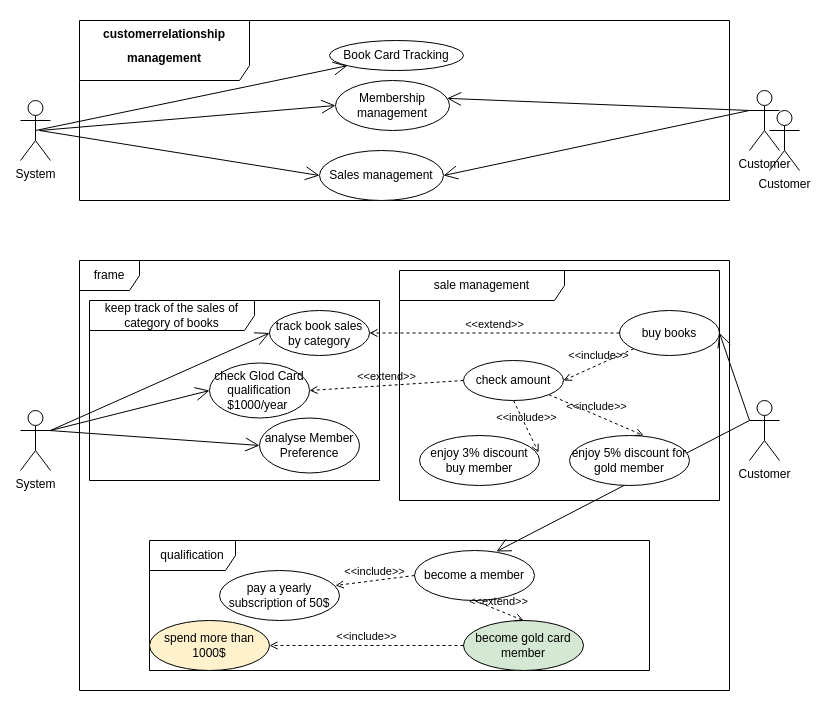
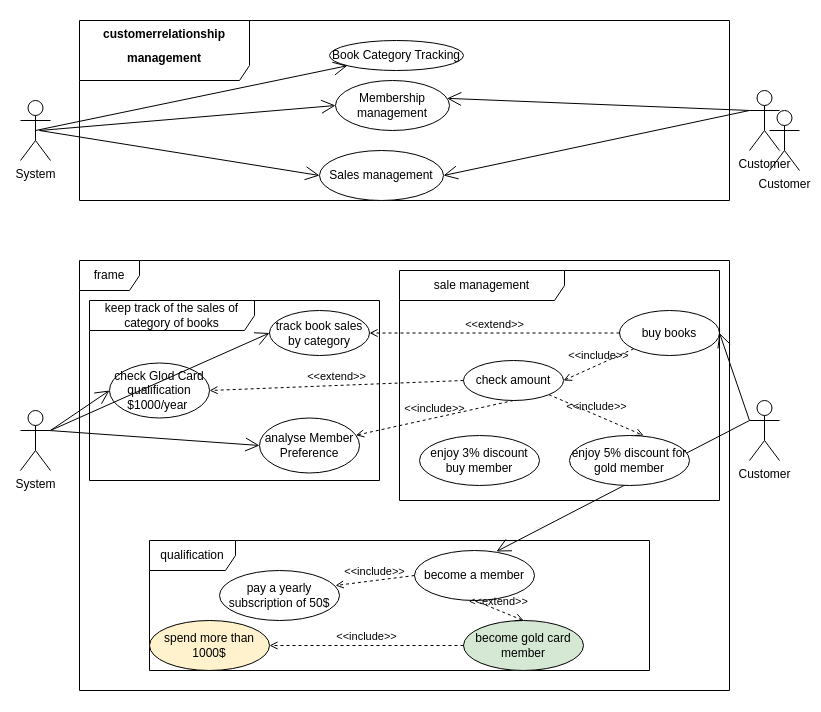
node "Book Card Tracking": label "Book Card Tracking" -> "Book Category Tracking"
node "check Glod Card qualification $1000/year": moved (260, 391) -> (160, 391)
edge "check amount" -> "enjoy 3% discount buy member": now "check amount" -> "analyse Member Preference"
